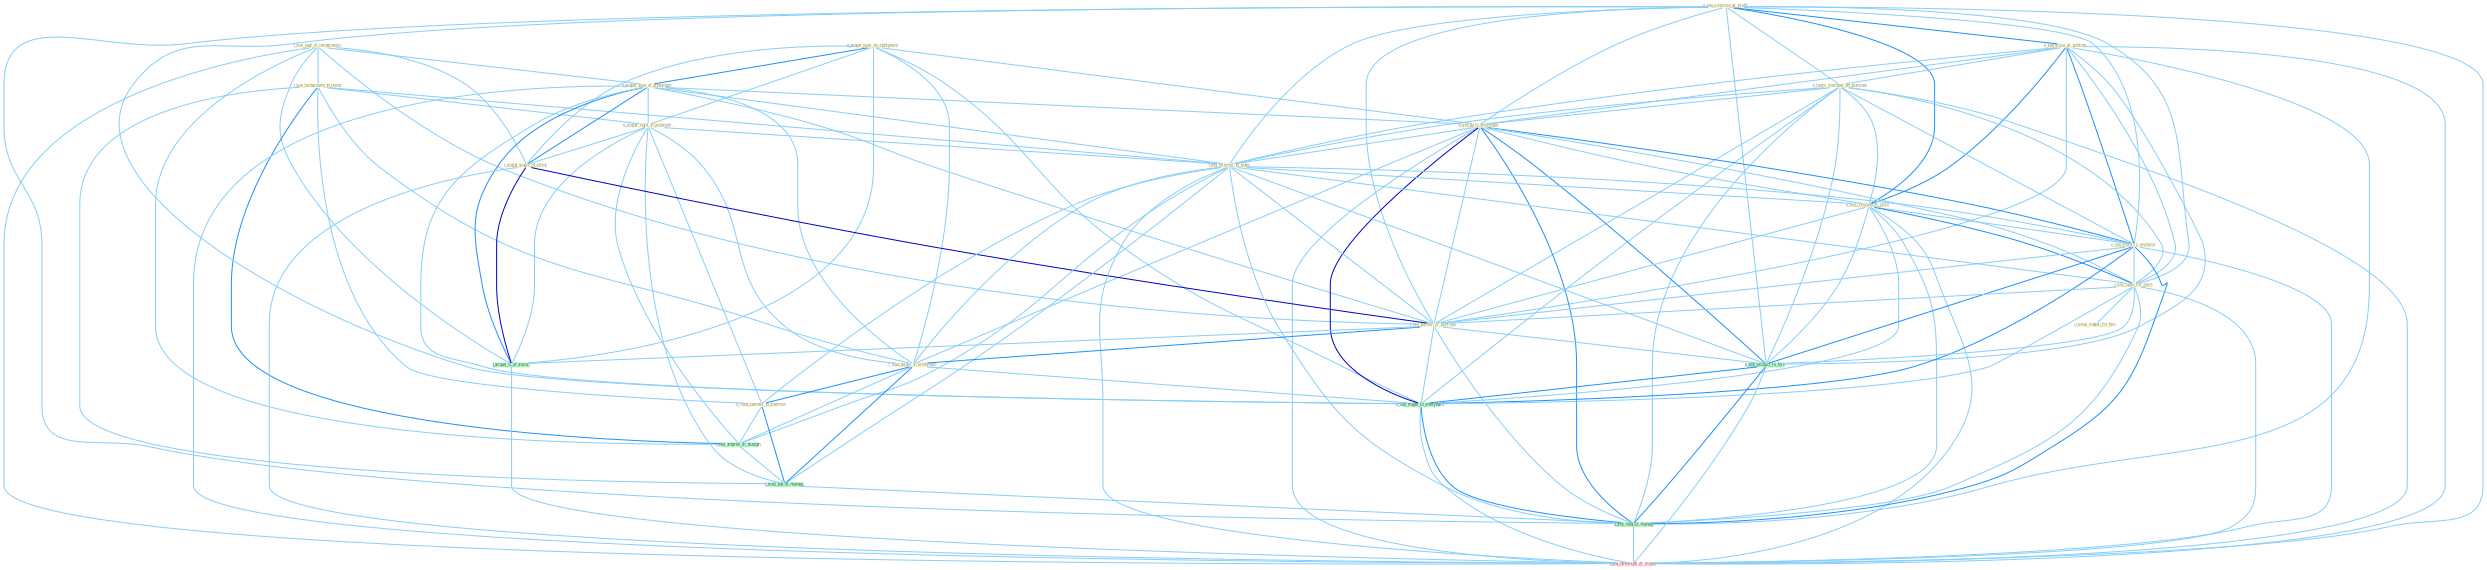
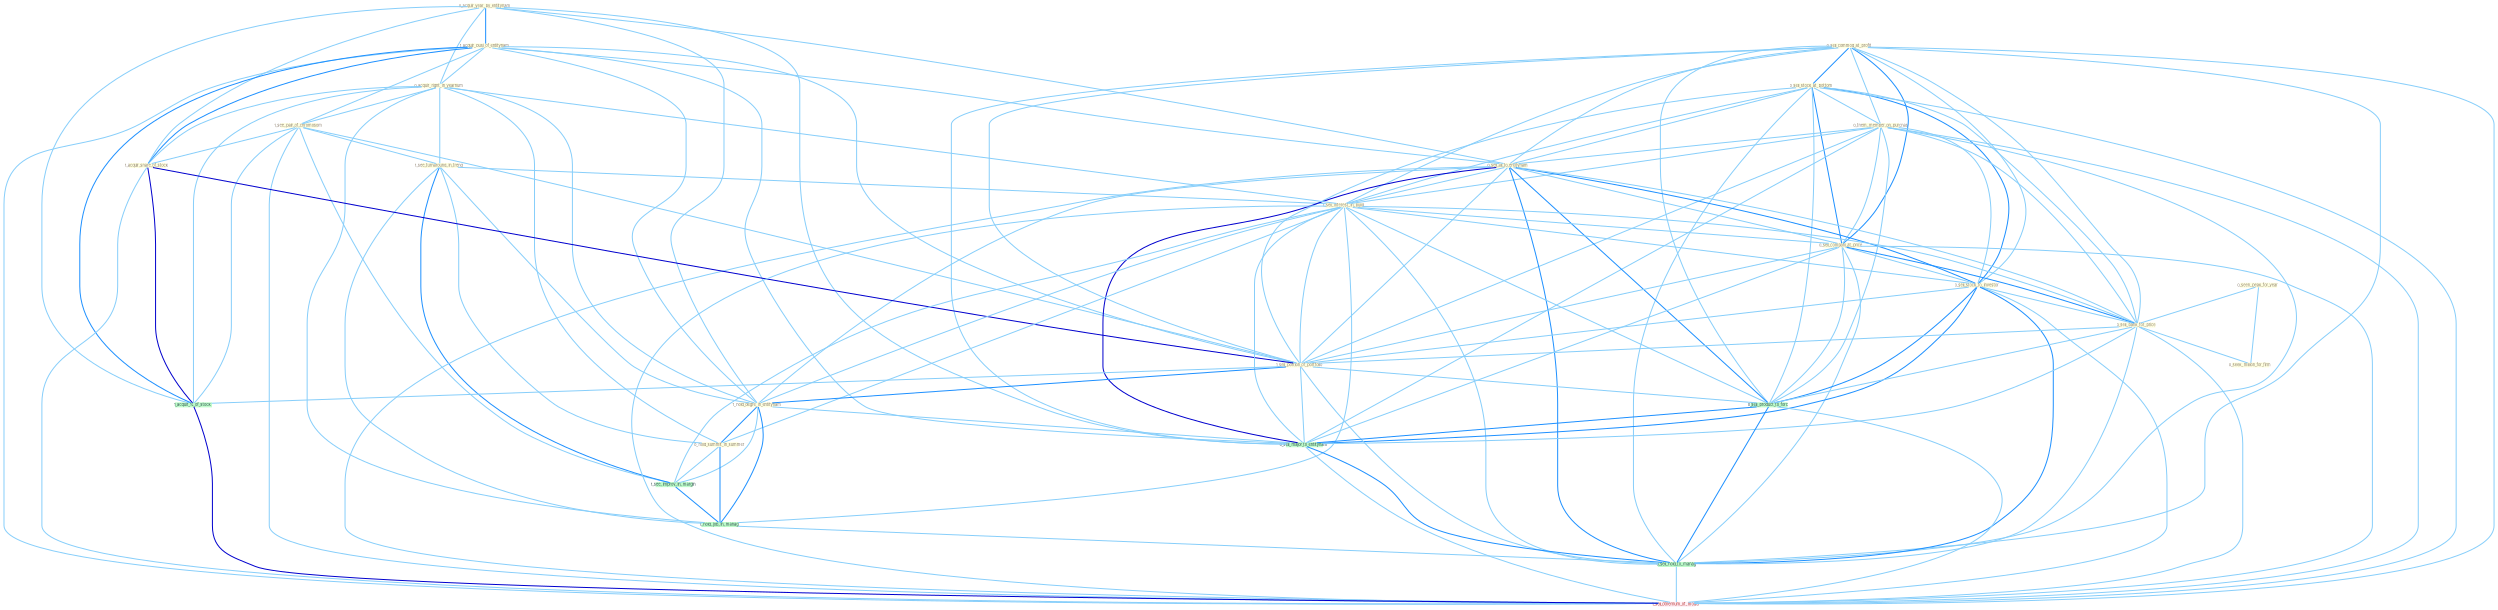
edge "1_acquir_busi_of_entitynam" -- "1_sell_interest_in_build": now "0_sell_major_to_entitynam" -- "1_sell_interest_in_build"
node "0_seen_peak_for_year": added
edge "0_acquir_right_in_yearnum" -- "1_see_improv_in_margin": now "0_acquir_right_in_yearnum" -- "1_see_pair_of_chromosom"
edge "1_see_improv_in_margin" -- "1_hold_job_in_manag": color #87cefa -> #1e90ff
edge "1_acquir_%_of_stock" -- "1_sell_othernum_of_model": color #87cefa -> #0000cd
